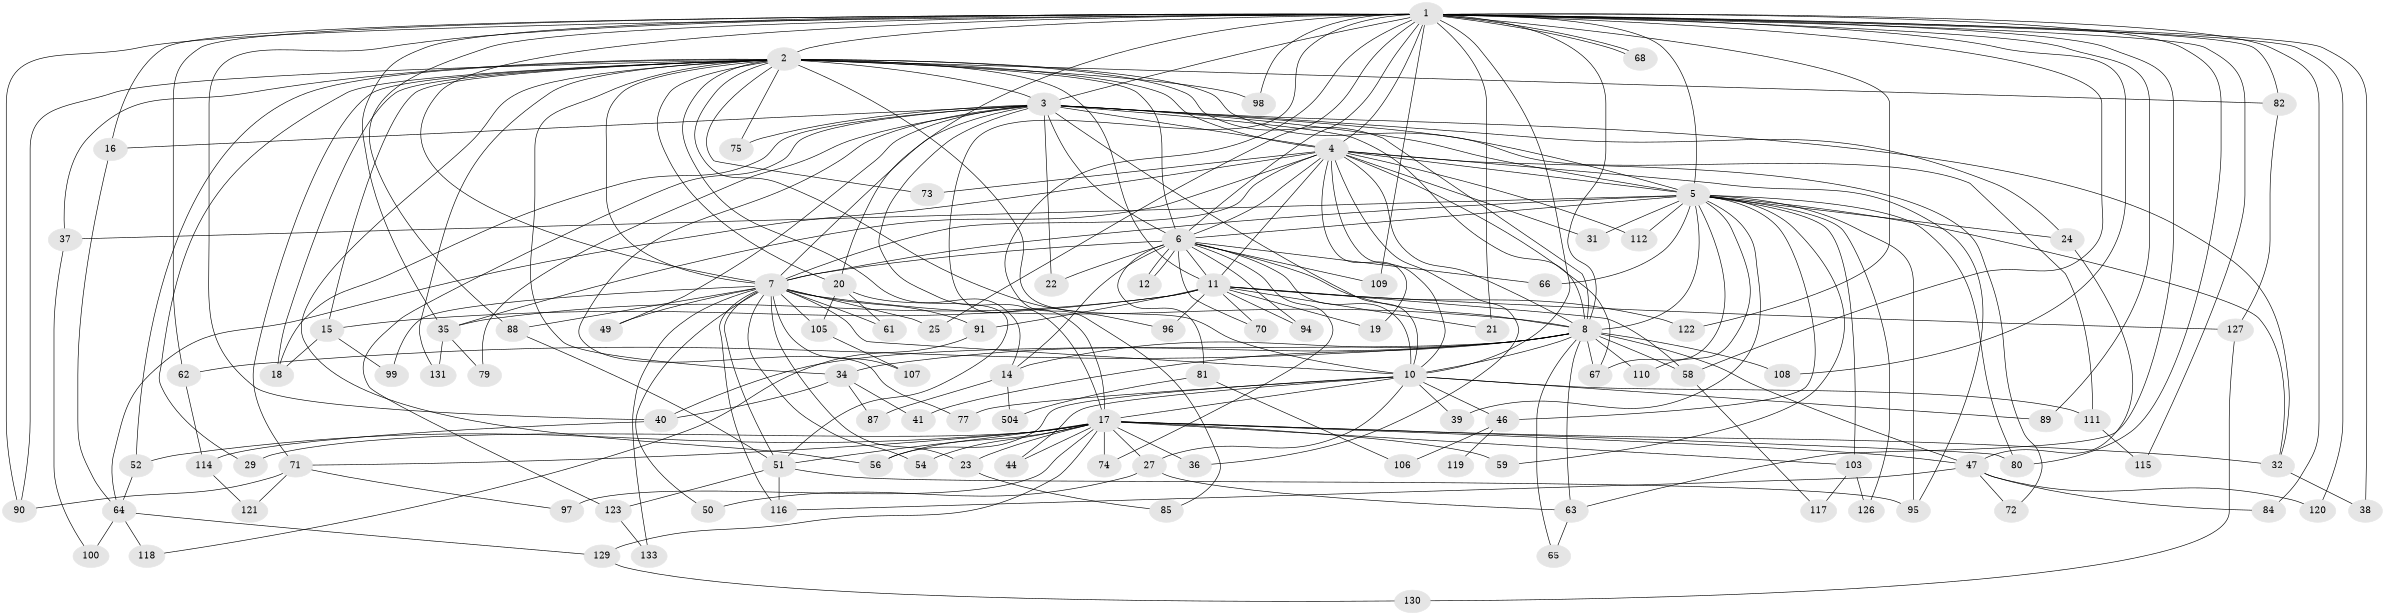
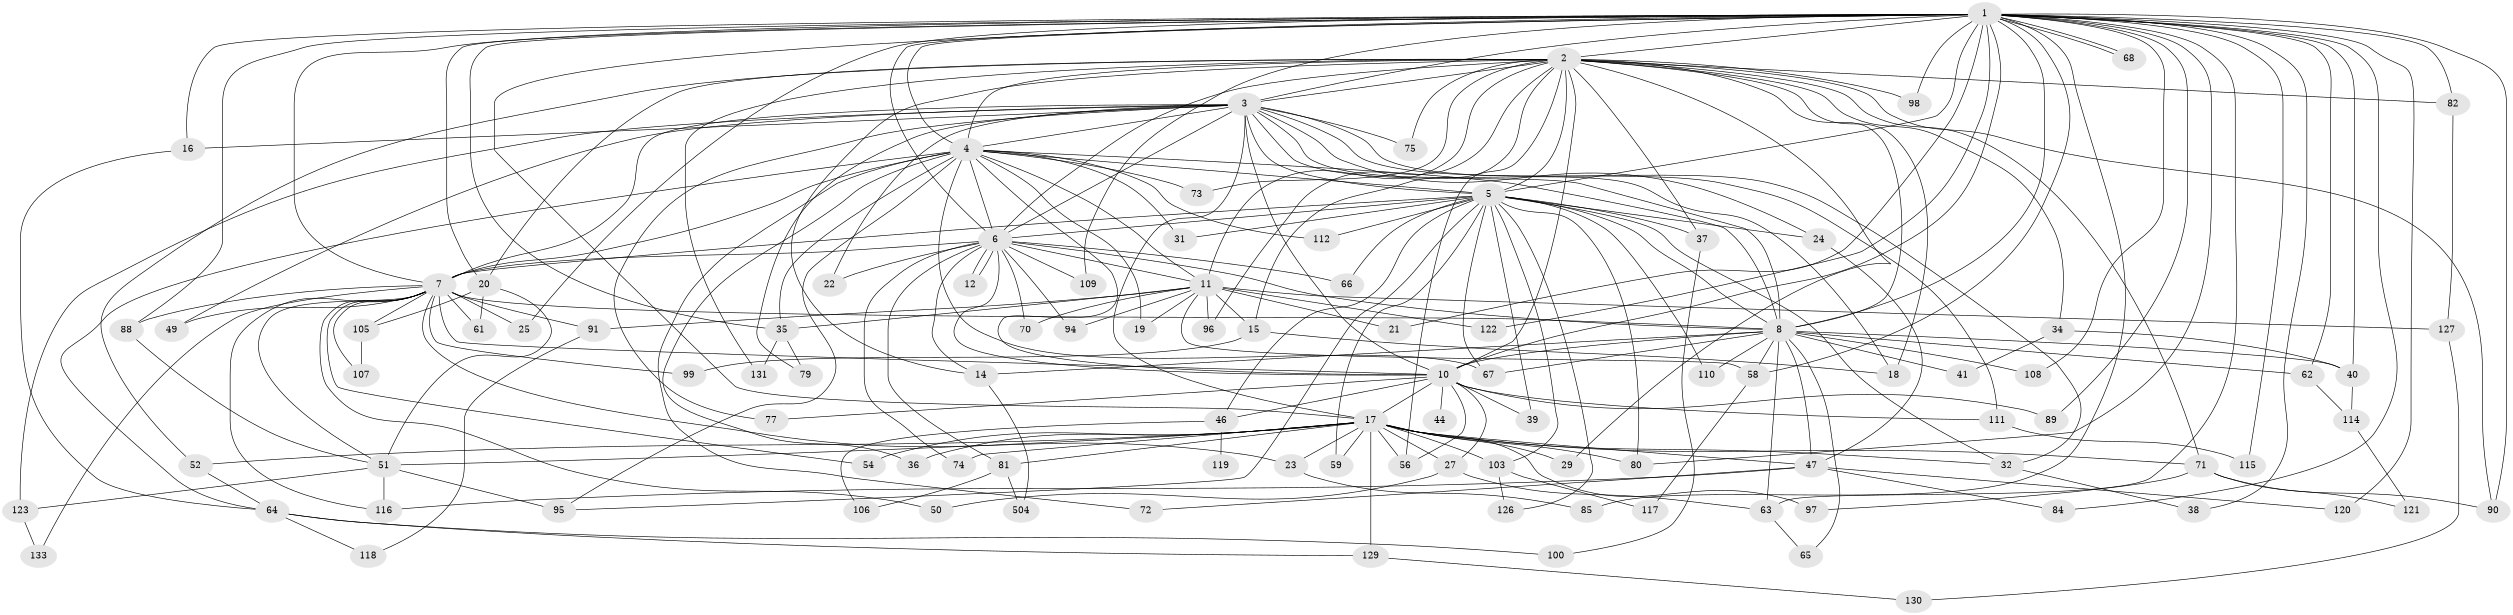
edge "2" -- "7": removed
edge "8" -- "34": removed
node "87": removed
edge "17" -- "44": now "17" -- "81"
